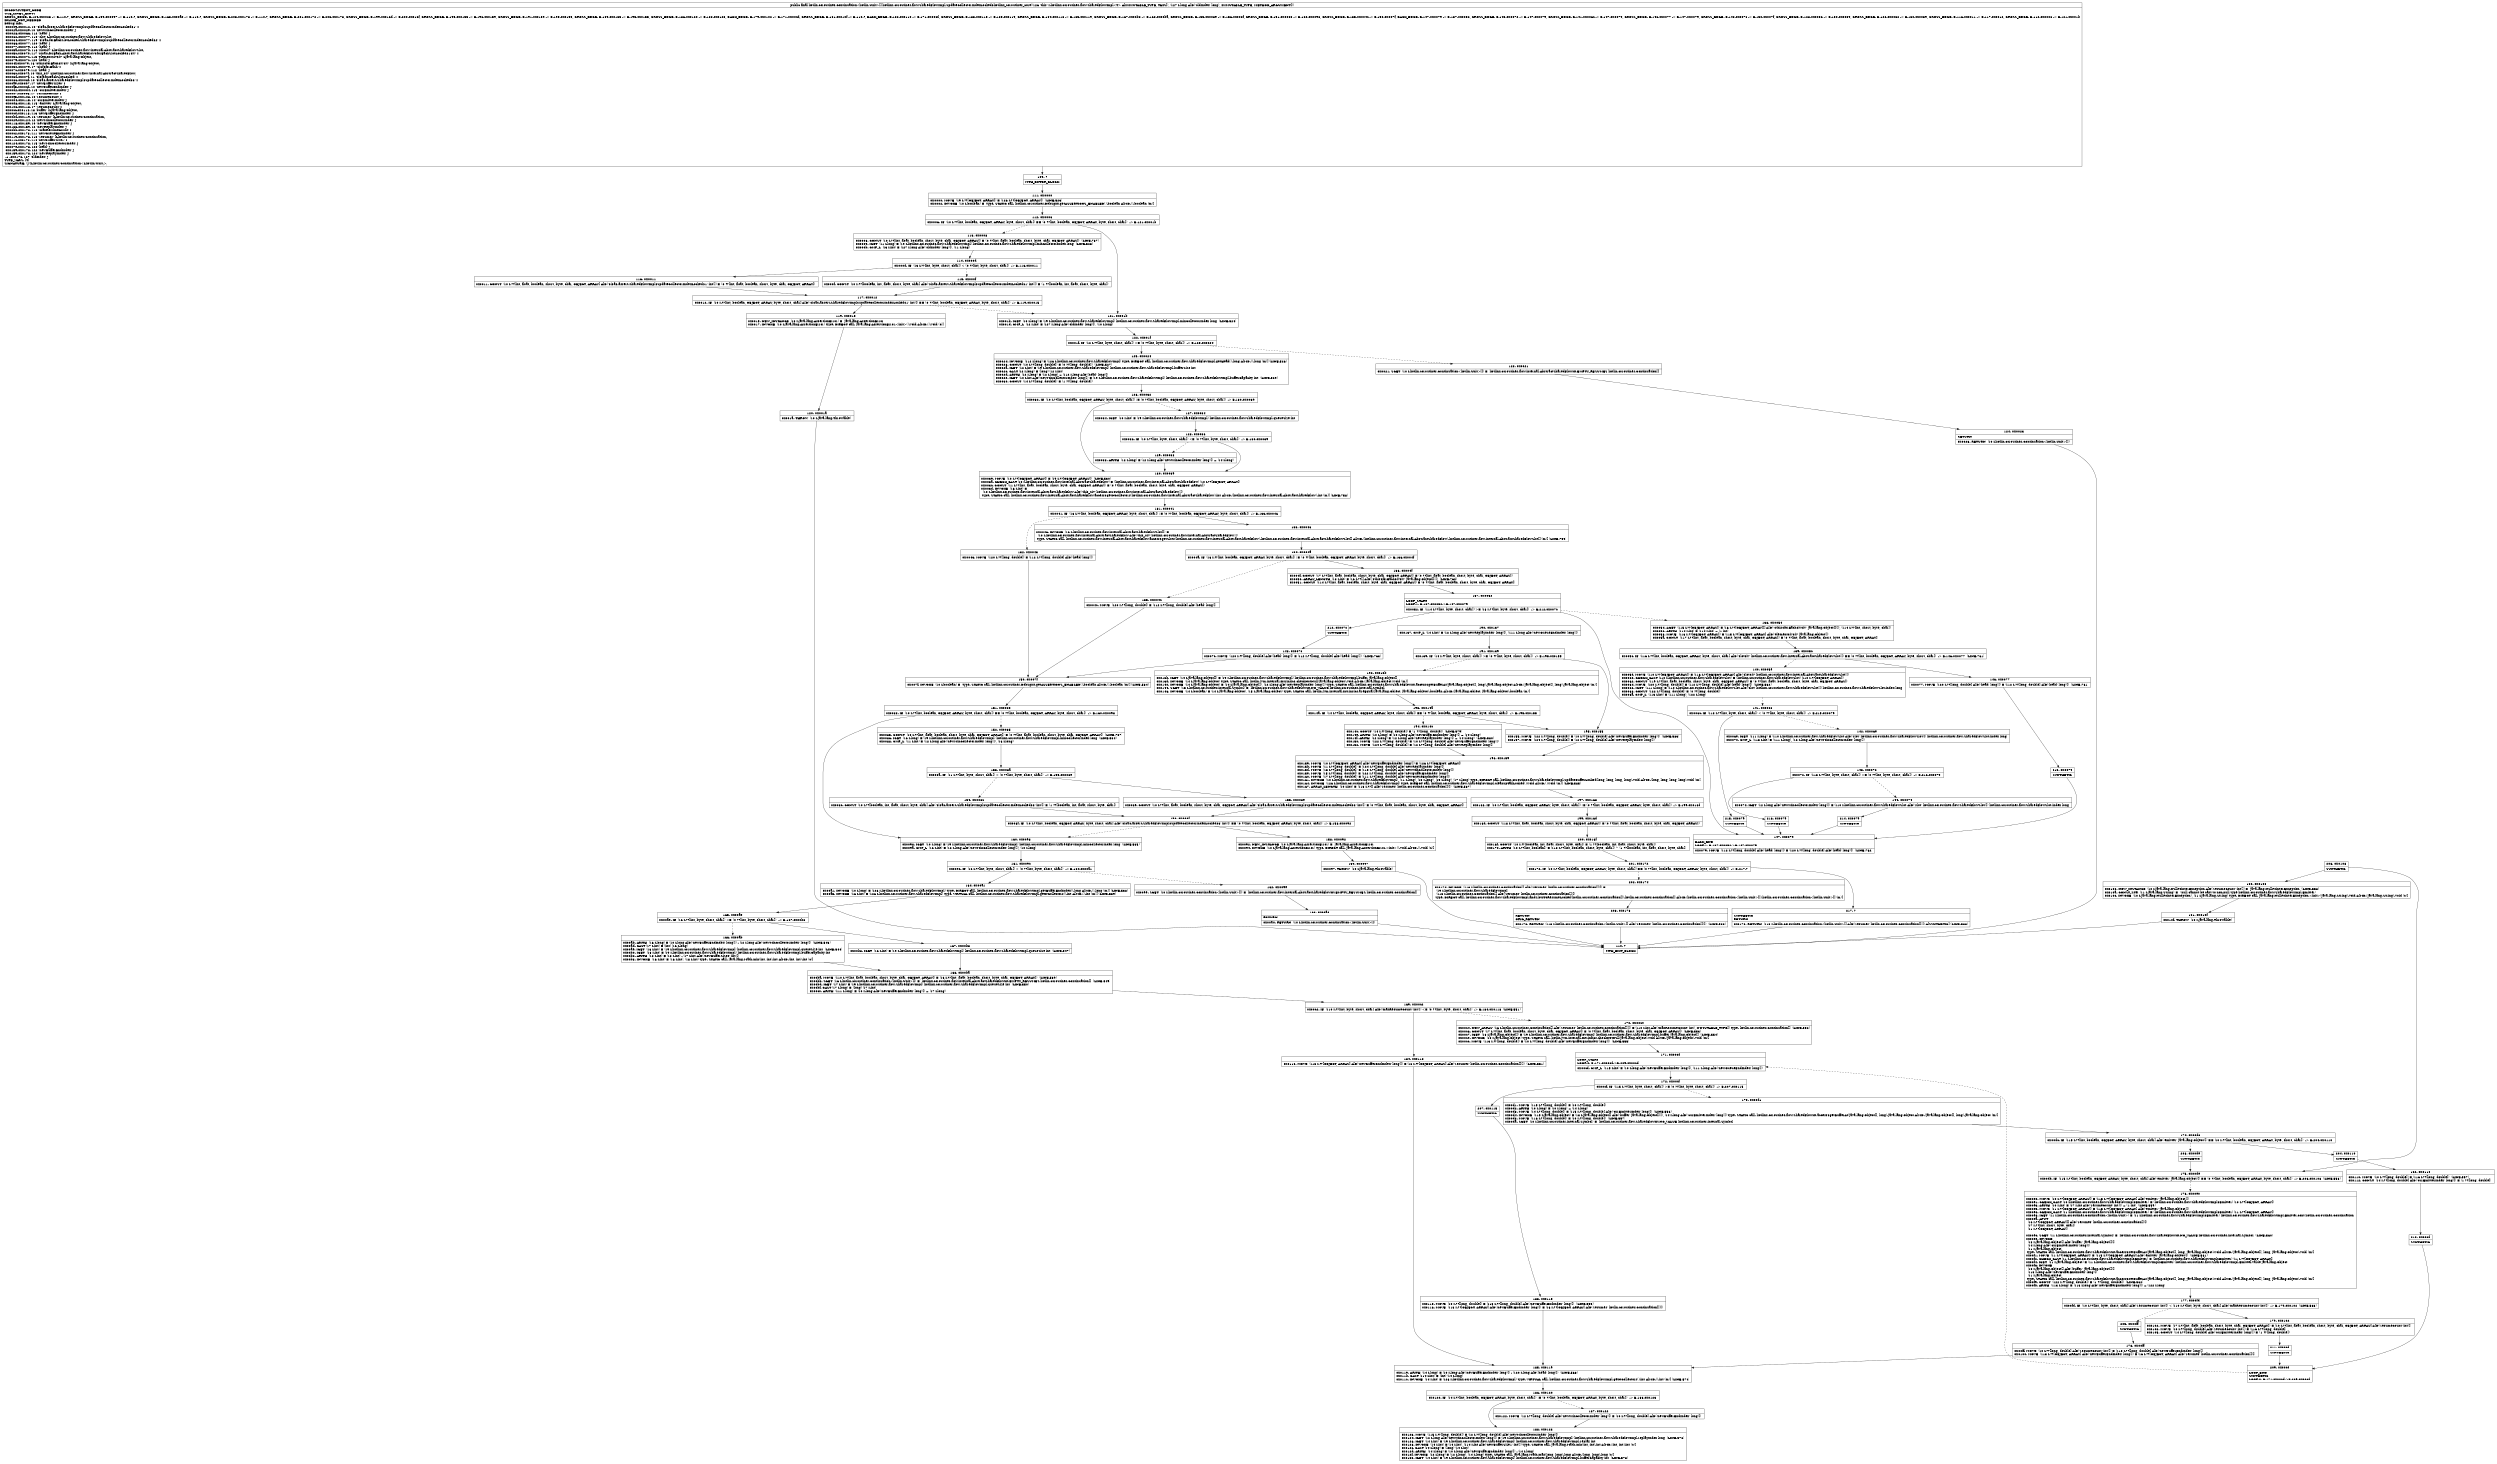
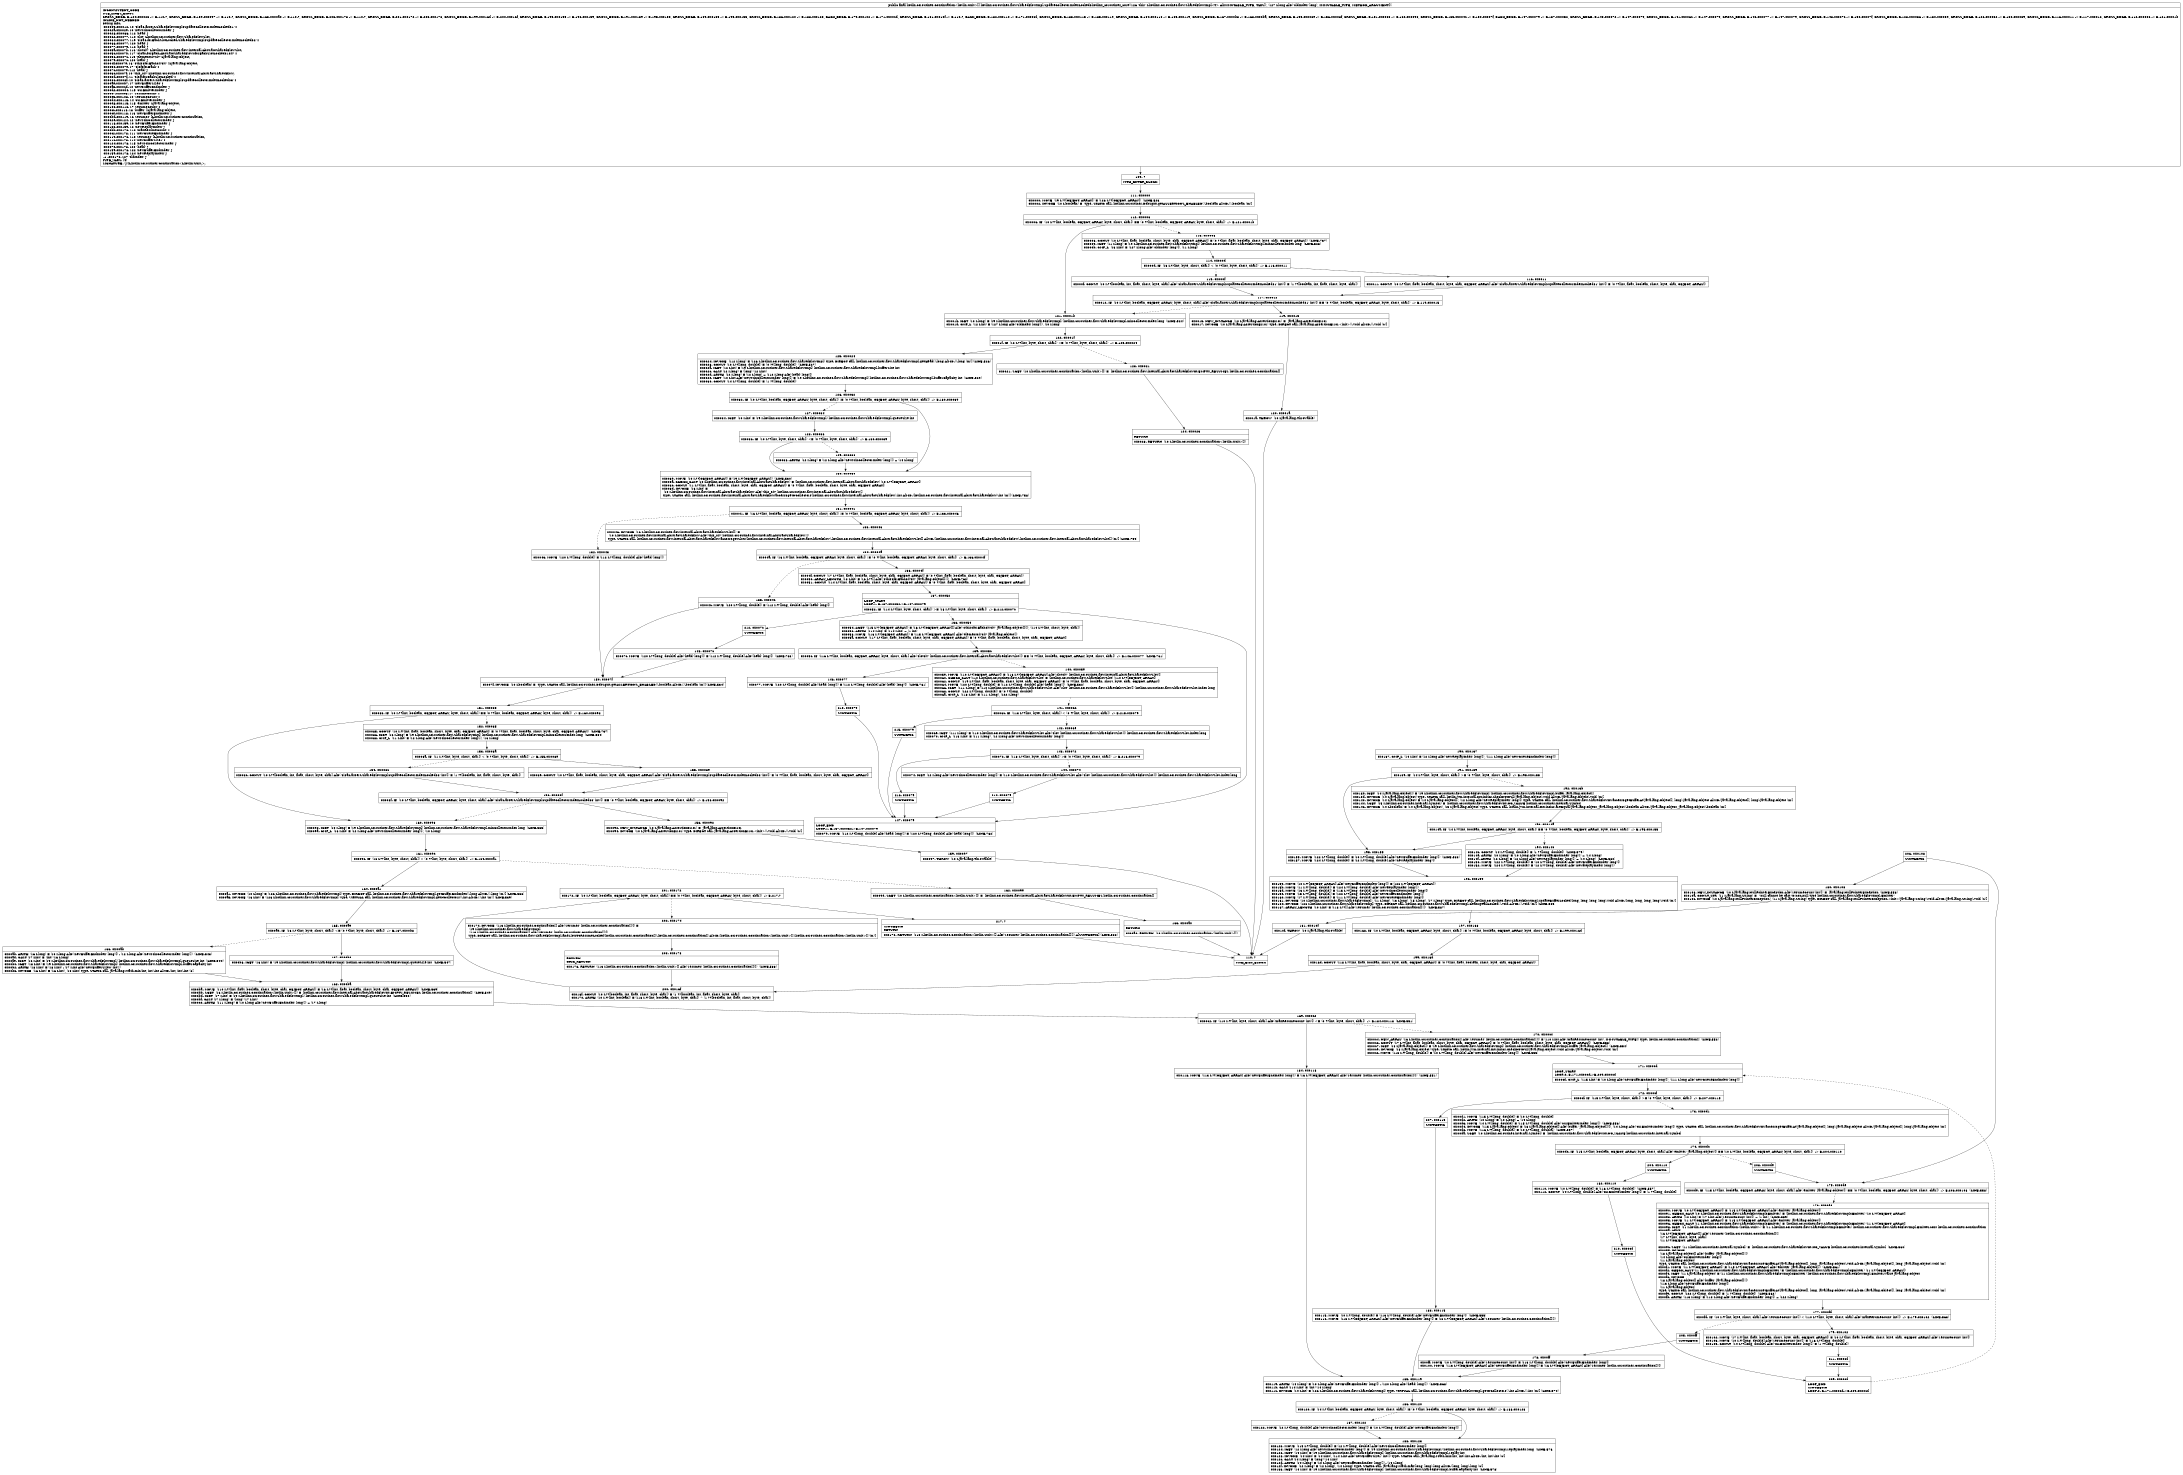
node "147: 0x0079": text "BACK_END" -> "LOOP_END"
edge "203: 0x0178" -> "110: ?": now "203: 0x0178" -> "200: 0x016f"
